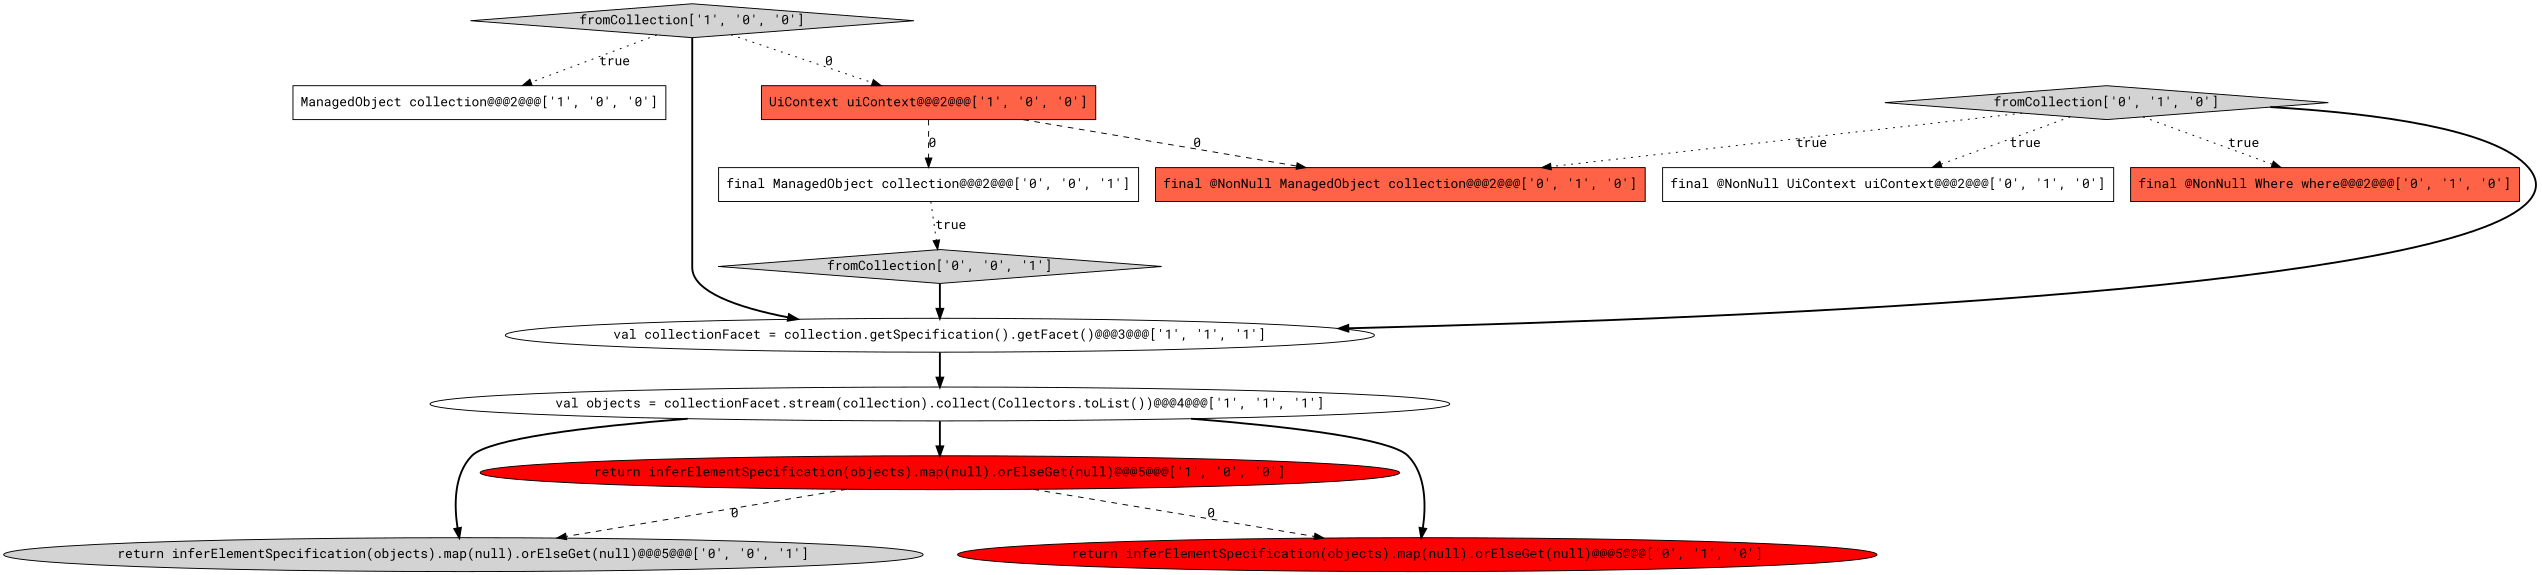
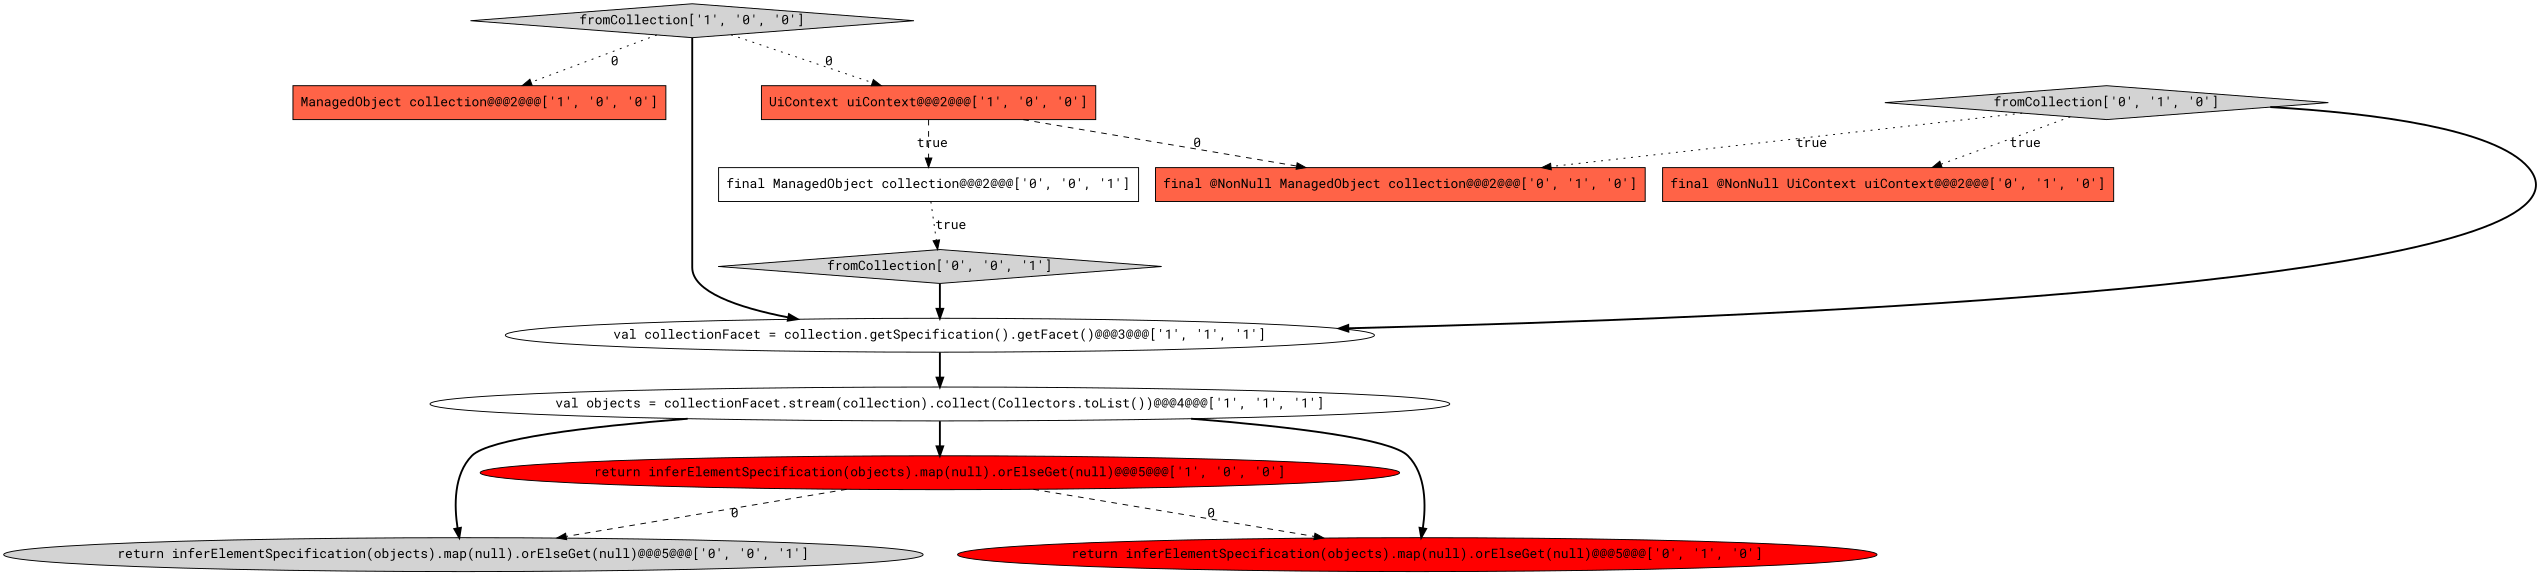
edge "fromCollection['1', '0', '0']" -> "ManagedObject collection@@@2@@@['1', '0', '0']": label "true" -> "0"
node "ManagedObject collection@@@2@@@['1', '0', '0']": fillcolor white -> tomato
edge "UiContext uiContext@@@2@@@['1', '0', '0']" -> "final ManagedObject collection@@@2@@@['0', '0', '1']": label "0" -> "true"
node "final @NonNull UiContext uiContext@@@2@@@['0', '1', '0']": fillcolor white -> tomato
node "final @NonNull Where where@@@2@@@['0', '1', '0']": removed
